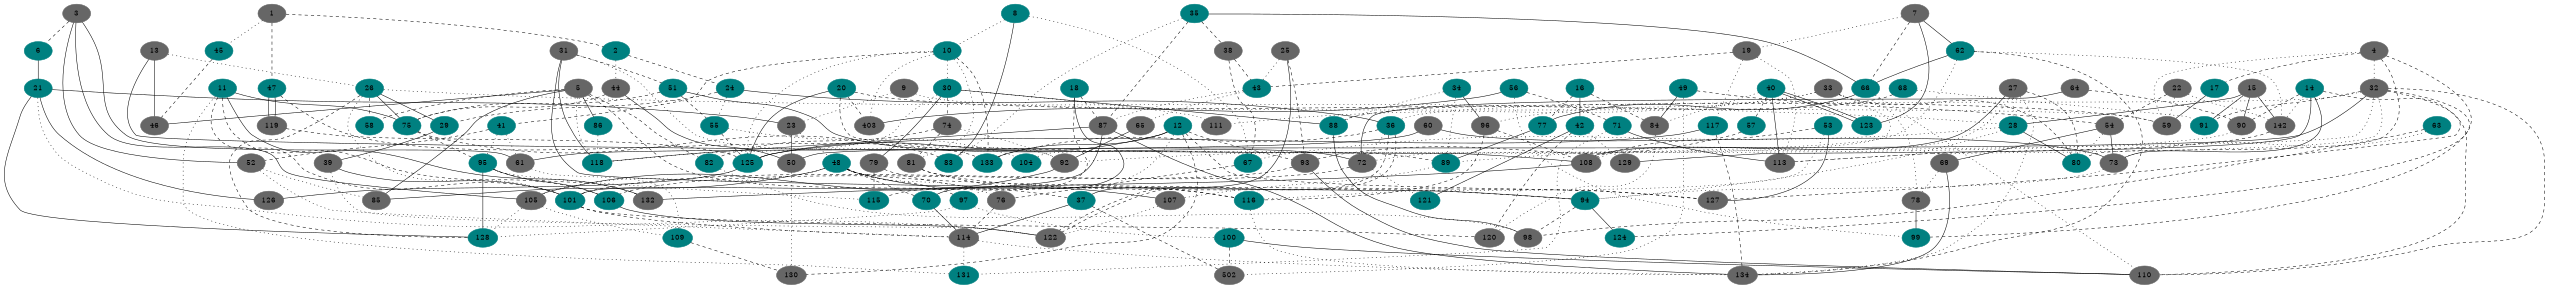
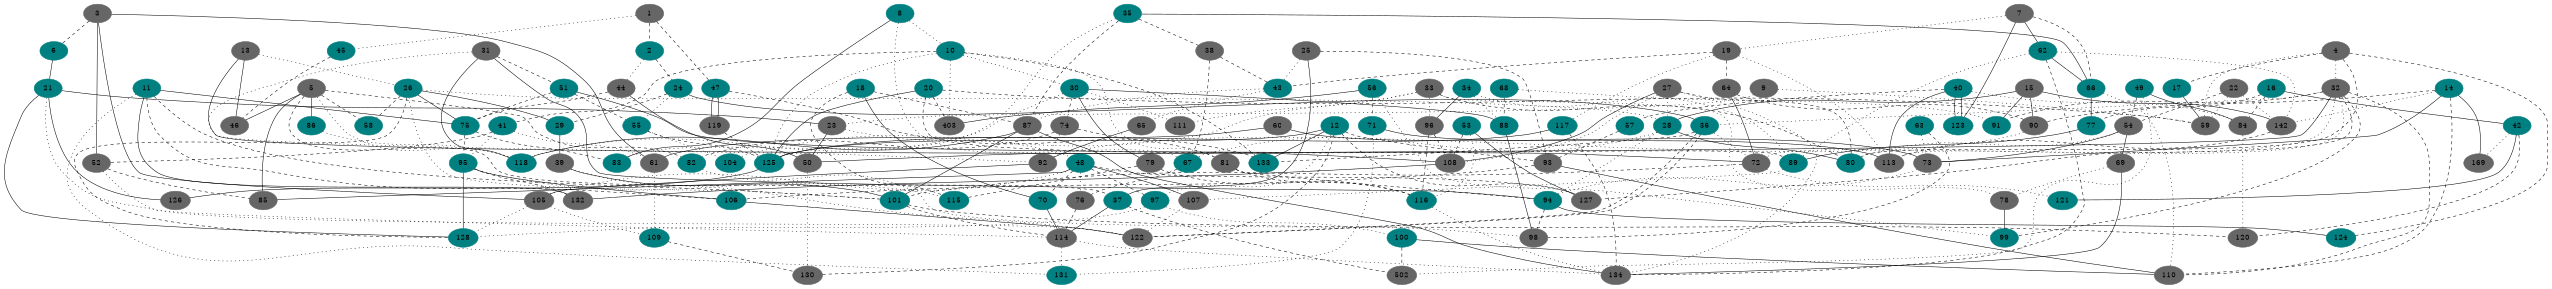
edge "19" -- "64": added
node "129": label "129" -> "169"
edge "52" -- "85": style dotted -> dashed
